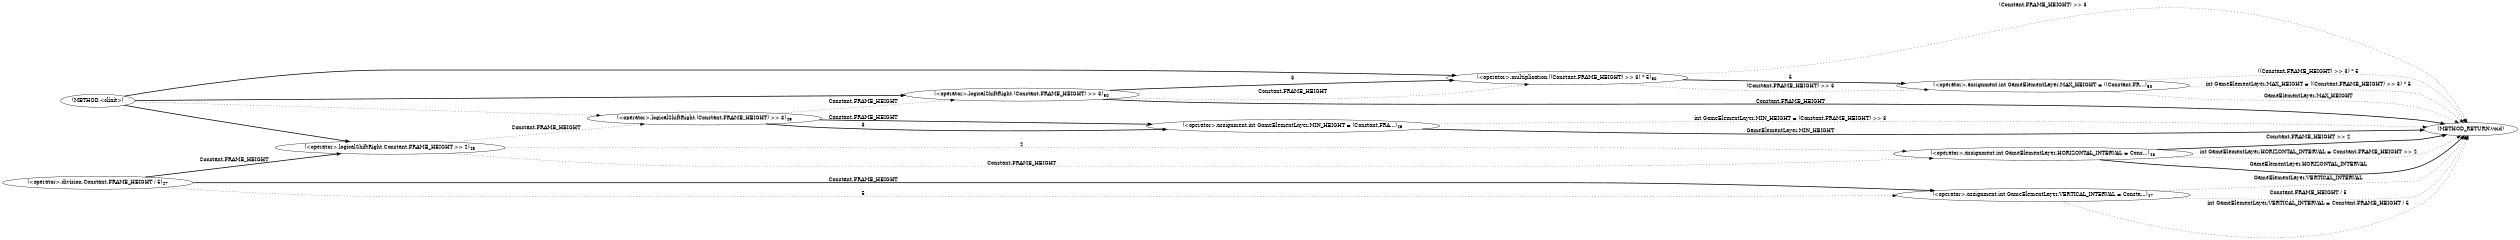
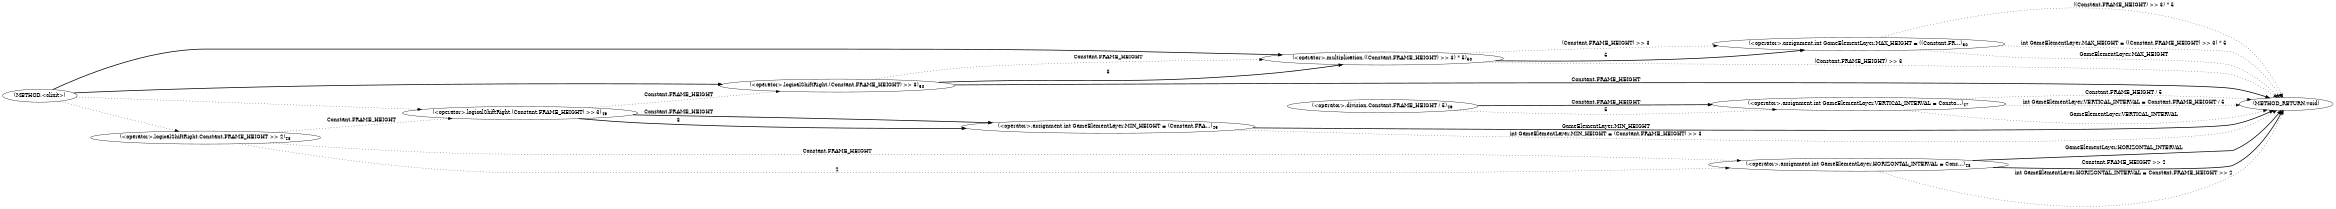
edge "(METHOD,<clinit>)" -> "(<operator>.logicalShiftRight,Constant.FRAME_HEIGHT >> 2)": style bold -> dotted
edge "(<operator>.division,Constant.FRAME_HEIGHT / 5)" -> "(<operator>.logicalShiftRight,Constant.FRAME_HEIGHT >> 2)": removed, label "Constant.FRAME_HEIGHT"
node "(<operator>.division,Constant.FRAME_HEIGHT / 5)": text "47" -> "49"
